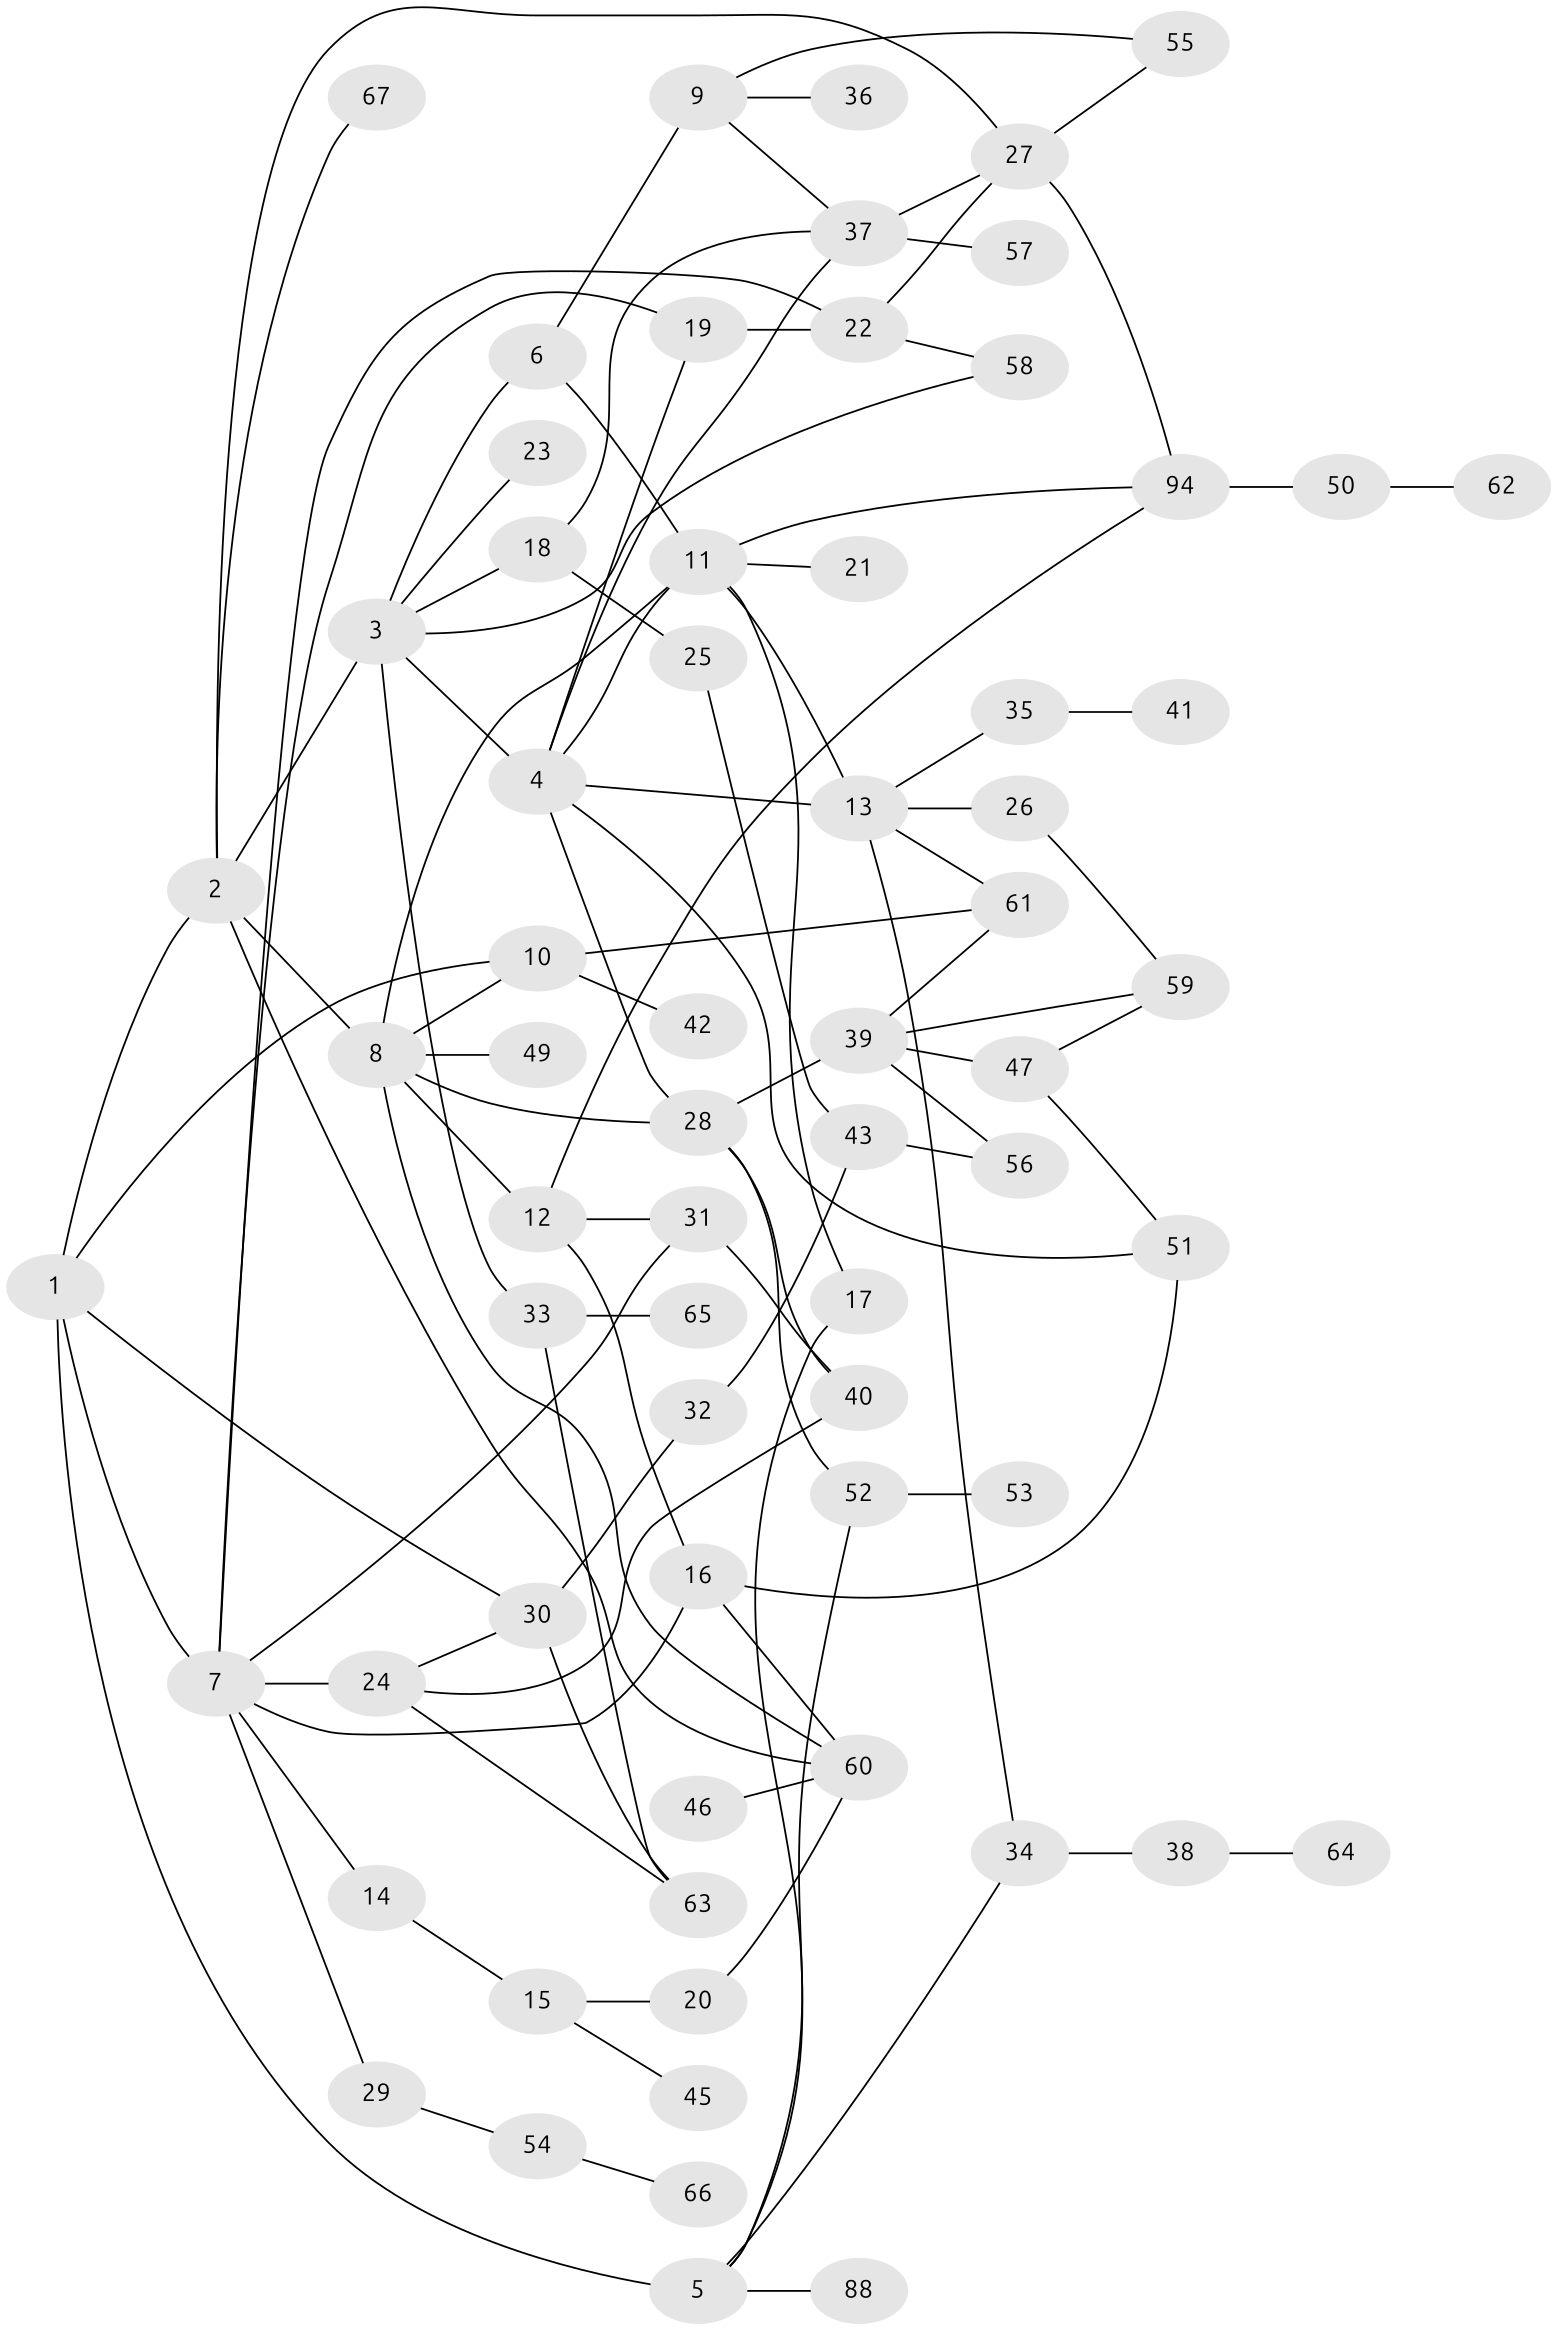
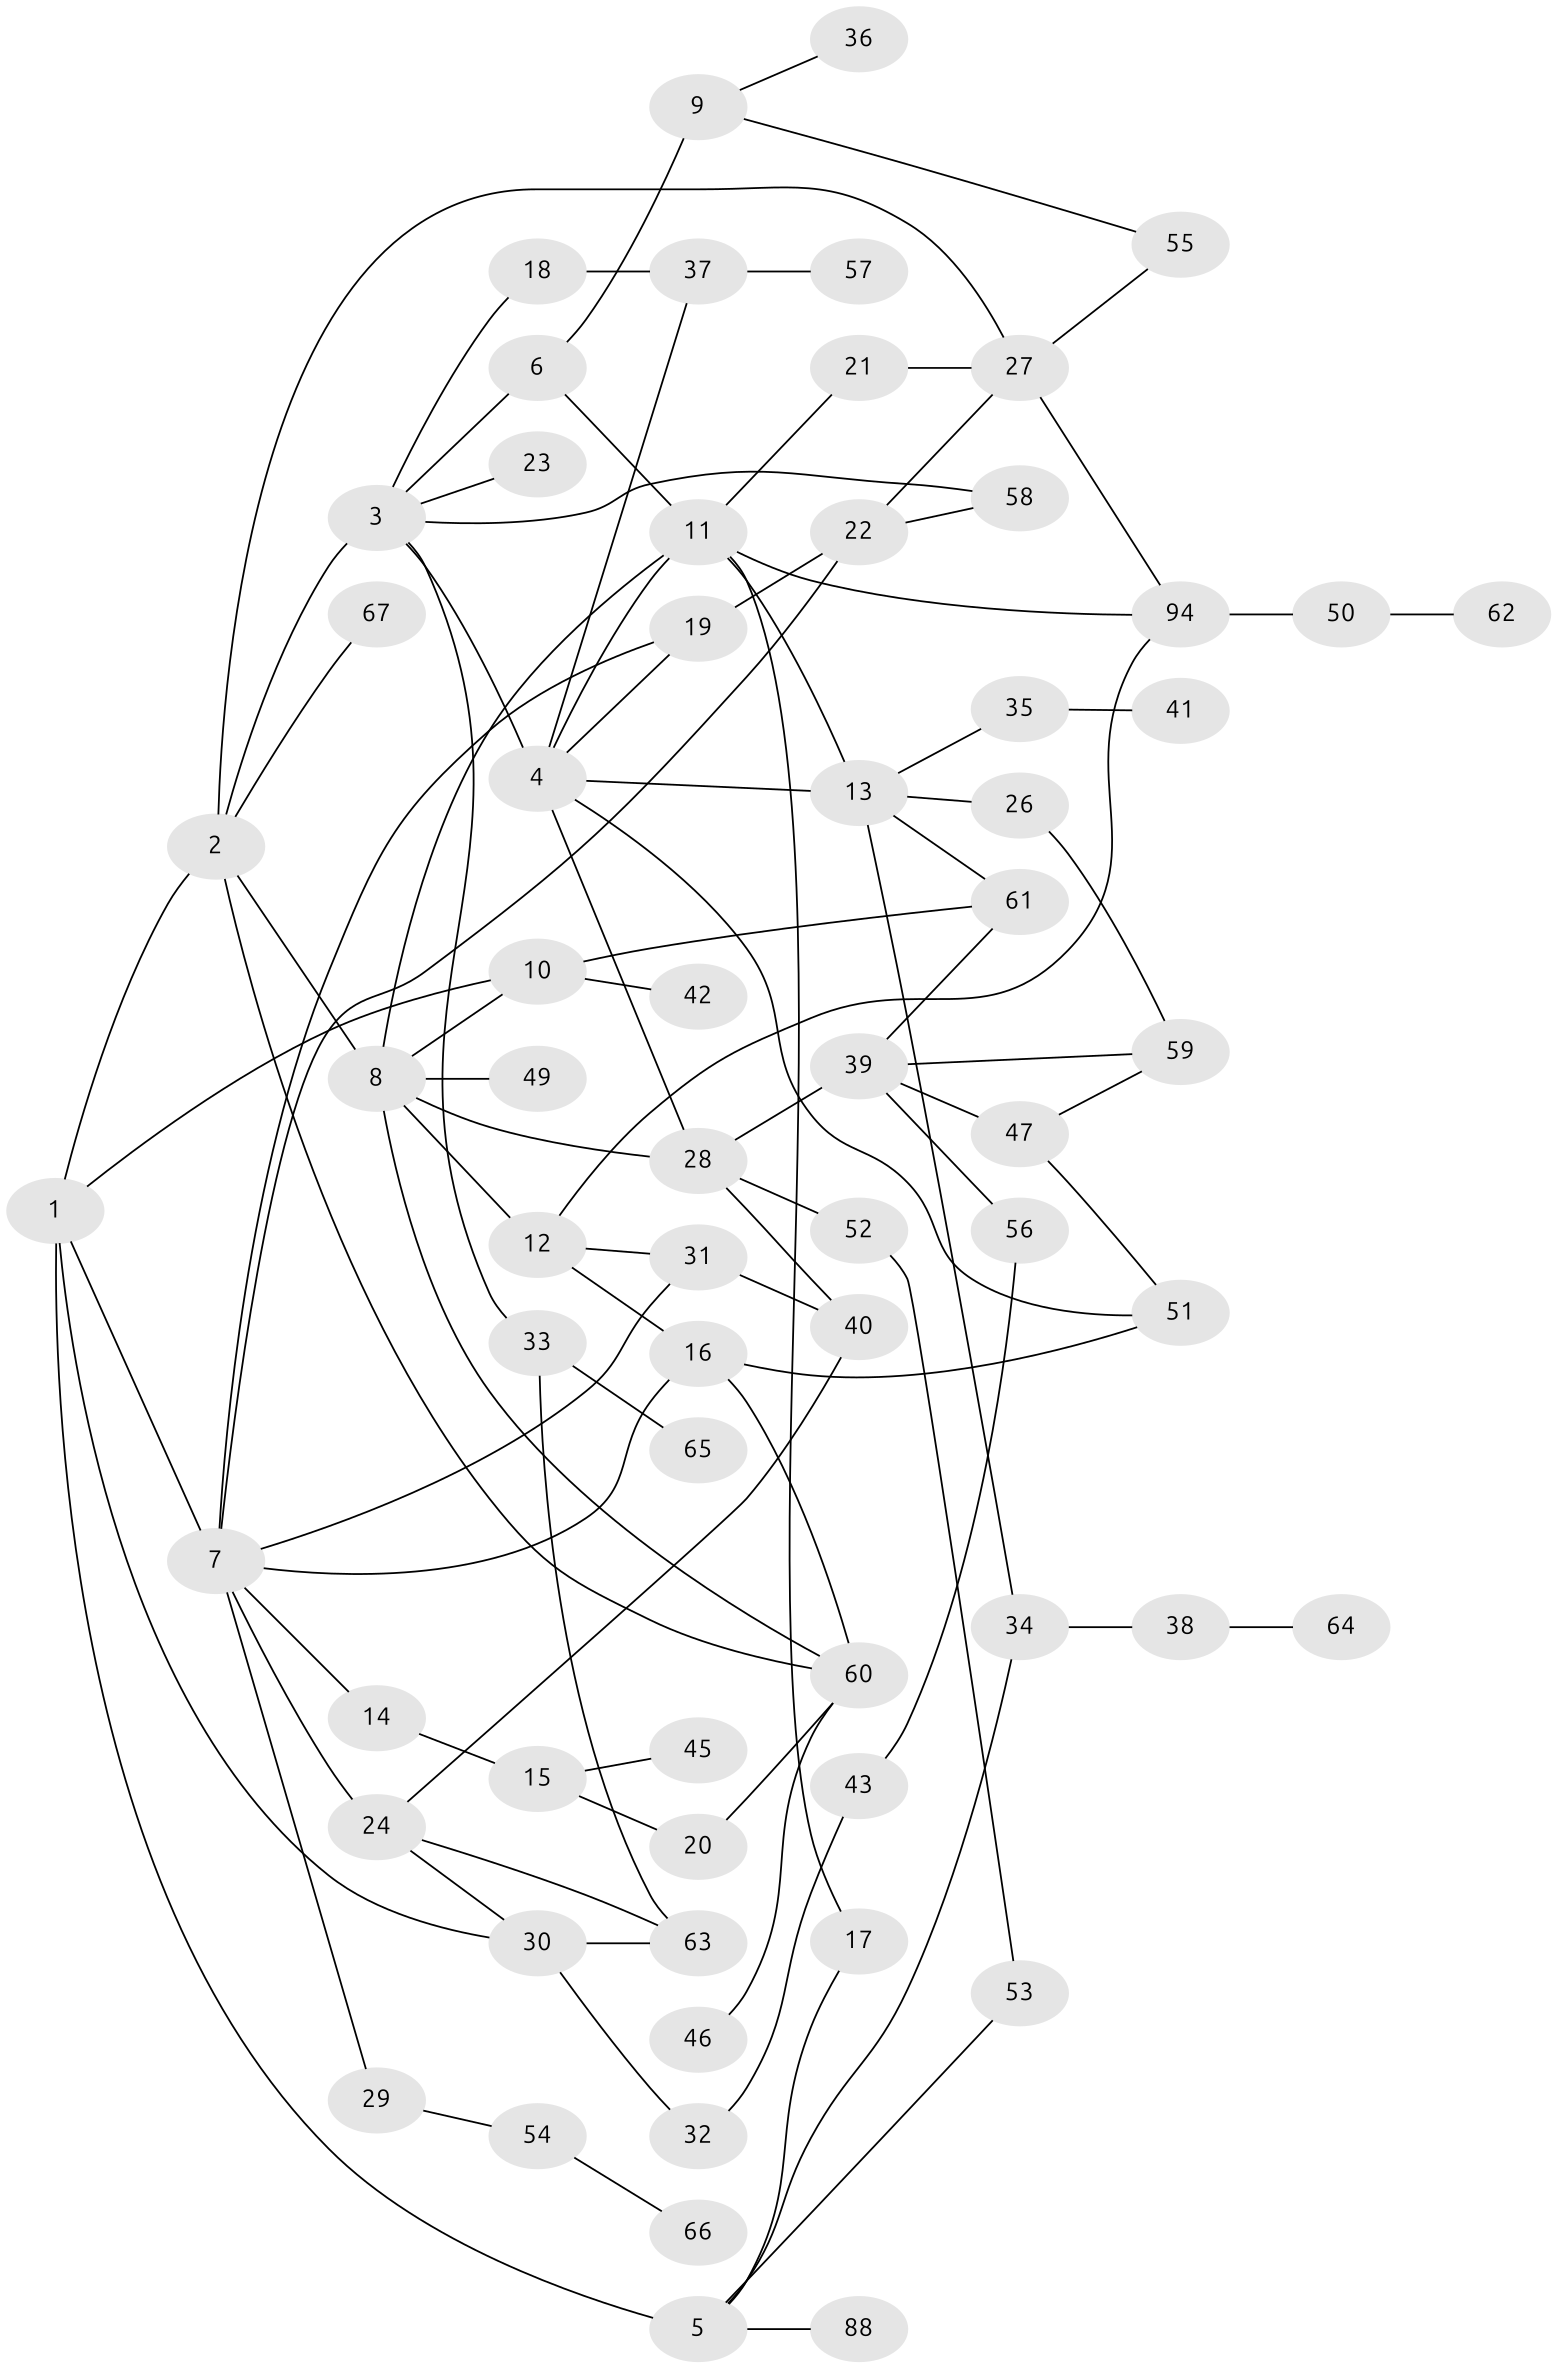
edge "9" -- "37": removed
edge "27" -- "37": now "27" -- "21"
node "25": removed
edge "52" -- "5": now "53" -- "5"
